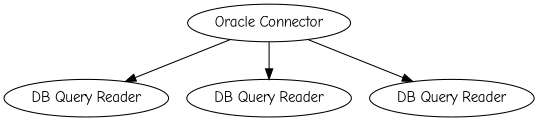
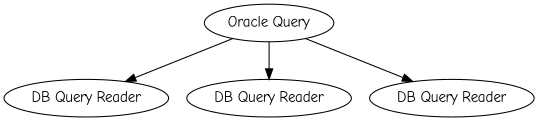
node "Oracle Connector": label "Oracle Connector" -> "Oracle Query"
